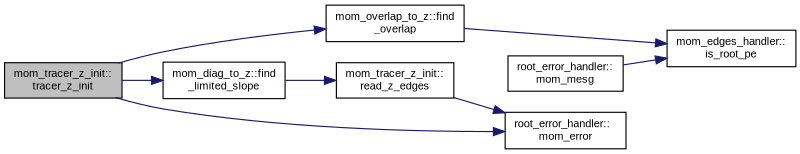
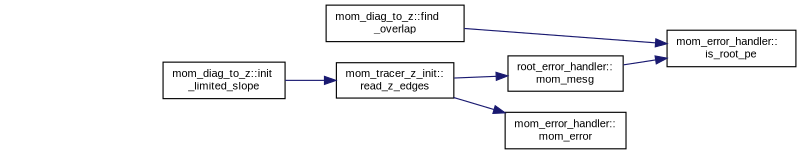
node "mom_overlap_to_z::find _overlap": label "mom_overlap_to_z::find _overlap" -> "mom_diag_to_z::find _overlap"
node "mom_edges_handler:: is_root_pe": label "mom_edges_handler:: is_root_pe" -> "mom_error_handler:: is_root_pe"
edge "mom_tracer_z_init:: read_z_edges" -> "root_error_handler:: mom_mesg": added
node "mom_tracer_z_init:: tracer_z_init": removed
node "mom_diag_to_z::find _limited_slope": label "mom_diag_to_z::find _limited_slope" -> "mom_diag_to_z::init _limited_slope"
node "root_error_handler:: mom_error": label "root_error_handler:: mom_error" -> "mom_error_handler:: mom_error"
